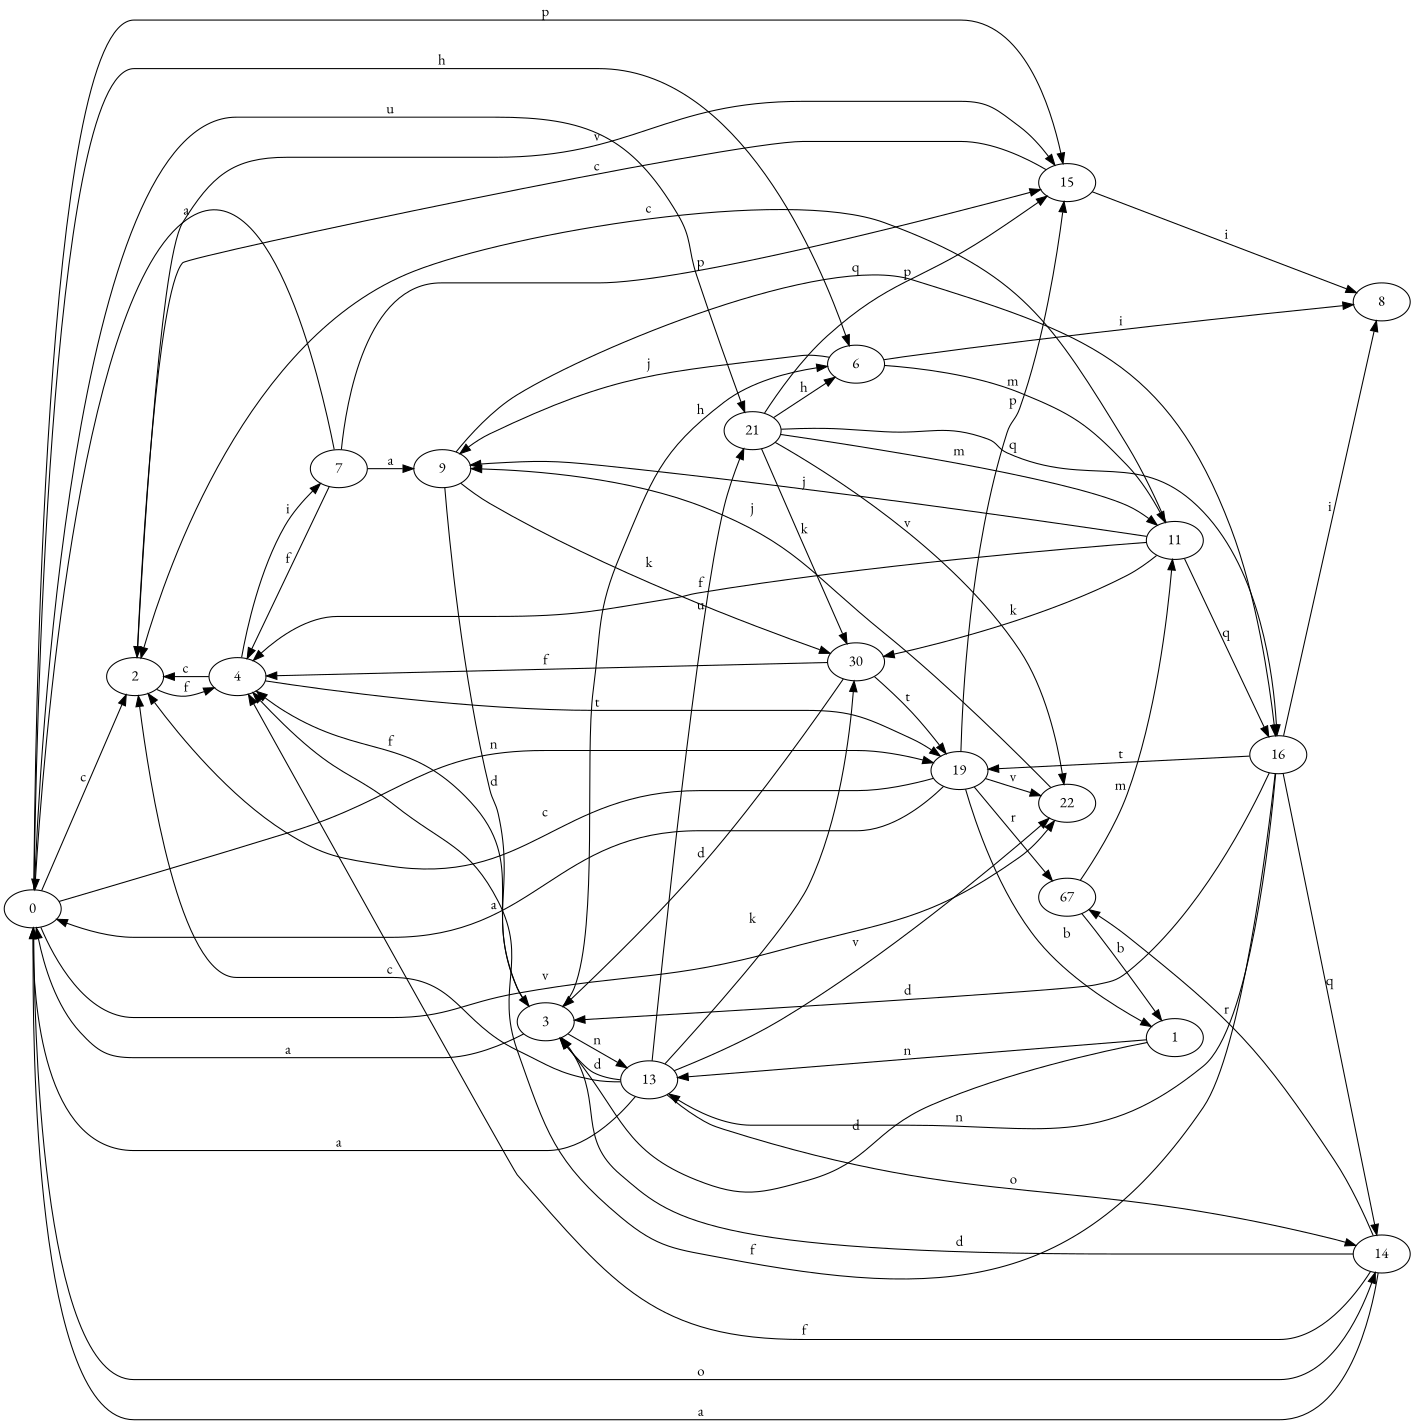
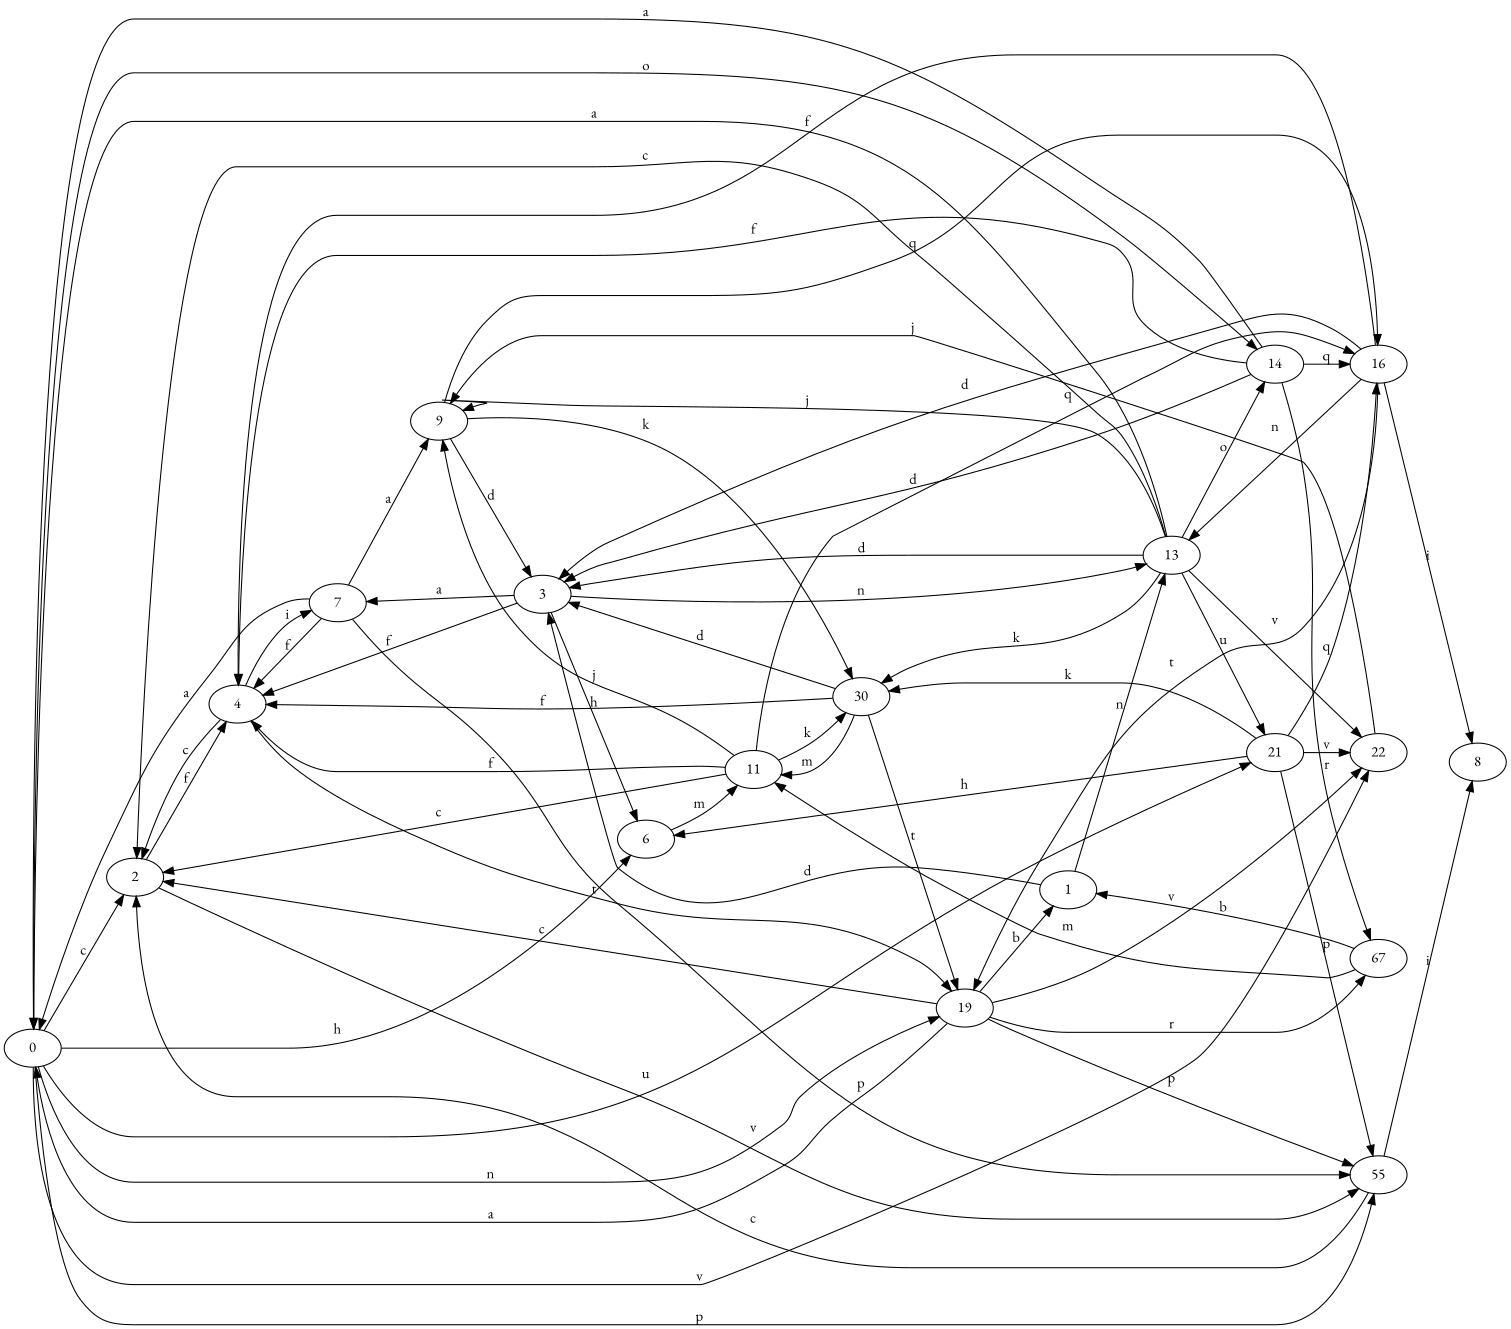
node "15": label "15" -> "55"
edge "6" -> "8": removed, label "i"
edge "6" -> "9": now "13" -> "9"
edge "21" -> "11": now "30" -> "11"
edge "16" -> "14": reversed
edge "3" -> "0": now "3" -> "7"
